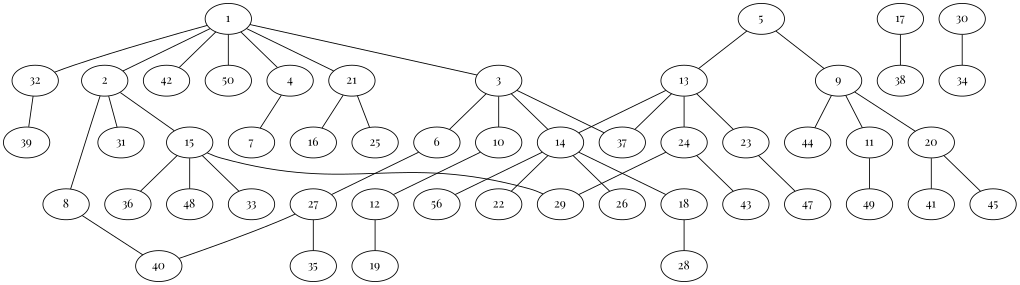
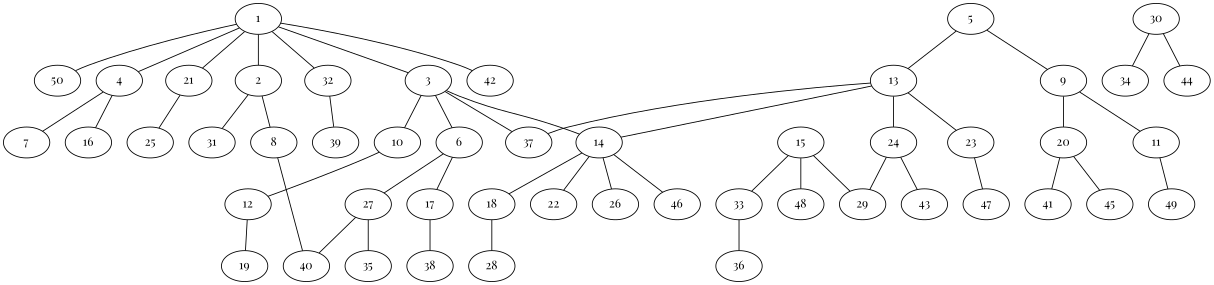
edge "2" -- "15": removed
edge "21" -- "16": now "4" -- "16"
edge "9" -- "44": now "30" -- "44"
edge "15" -- "36": now "33" -- "36"
edge "6" -- "17": added
node "56": label "56" -> "46"
